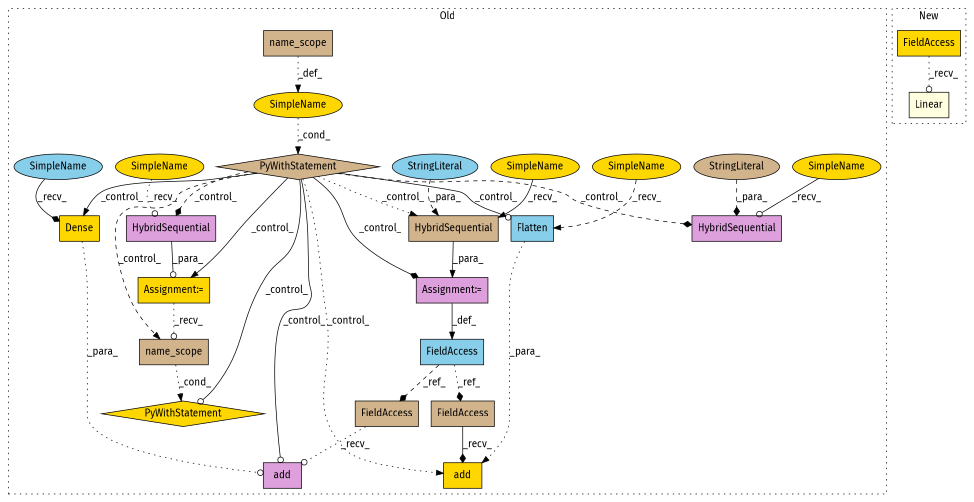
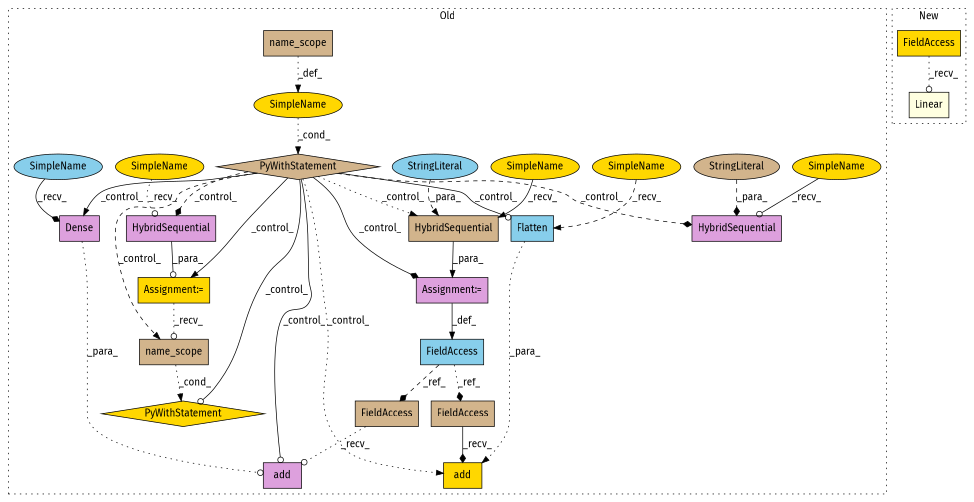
node "Dense": fillcolor gold -> plum
